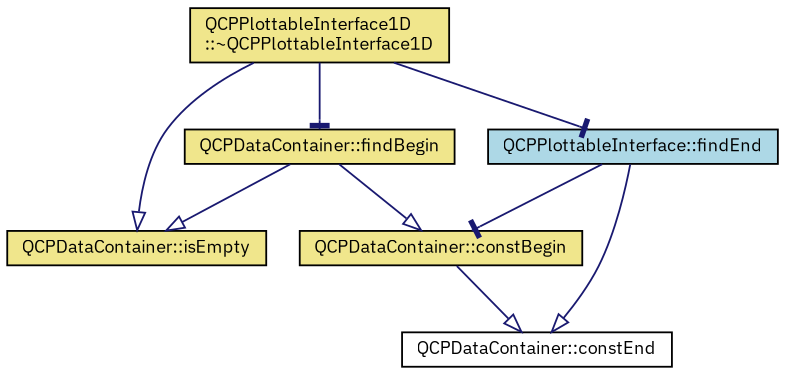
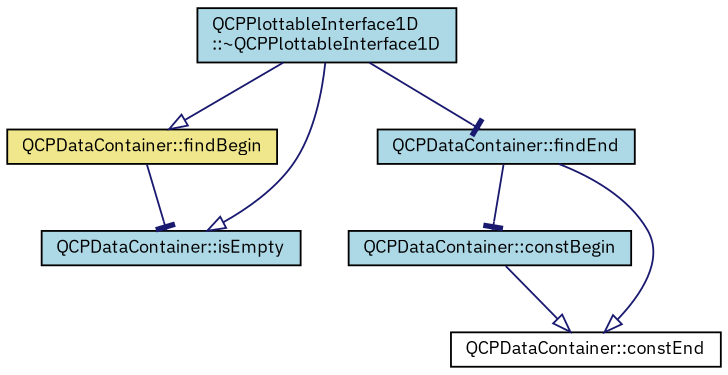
node "QCPPlottableInterface1D ::~QCPPlottableInterface1D": fillcolor khaki -> lightblue
edge "QCPPlottableInterface1D ::~QCPPlottableInterface1D" -> "QCPDataContainer::findBegin": arrowhead tee -> onormal
node "QCPPlottableInterface::findEnd": label "QCPPlottableInterface::findEnd" -> "QCPDataContainer::findEnd"
edge "QCPDataContainer::findBegin" -> "QCPDataContainer::constBegin": removed
edge "QCPDataContainer::findBegin" -> "QCPDataContainer::isEmpty": arrowhead onormal -> tee
node "QCPDataContainer::isEmpty": fillcolor khaki -> lightblue
node "QCPDataContainer::constBegin": fillcolor khaki -> lightblue
